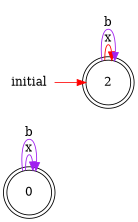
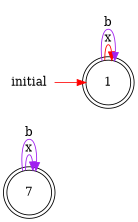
node "2": label "2" -> "1"
node "0": label "0" -> "7"
